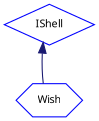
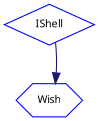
edge "Wish" -> "IShell": reversed
